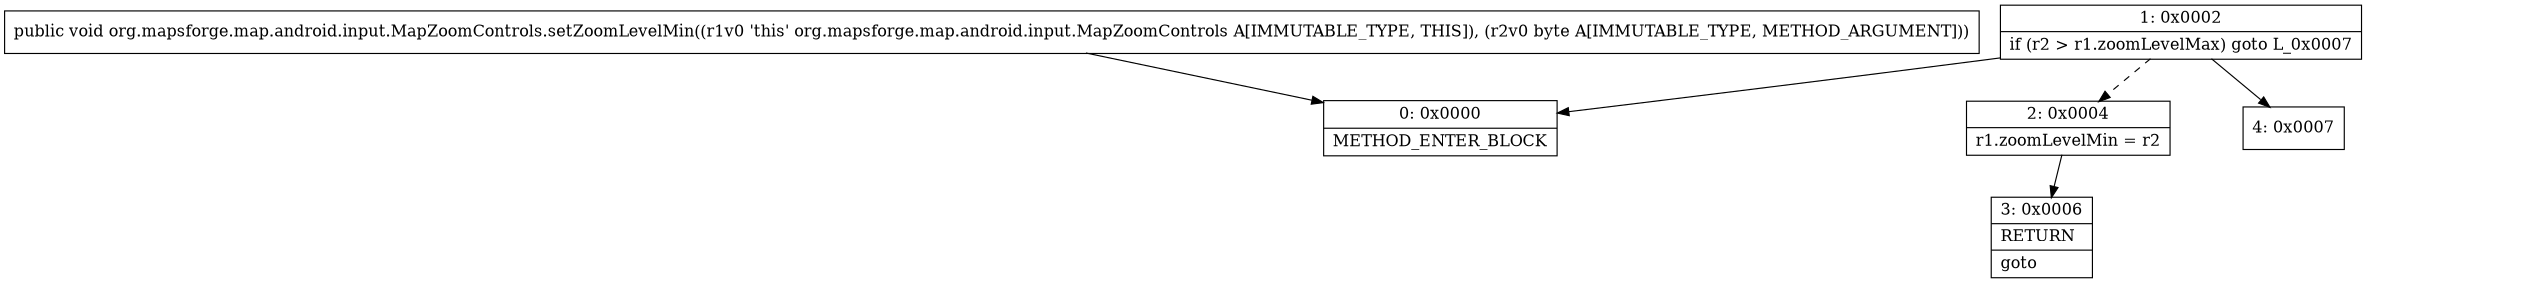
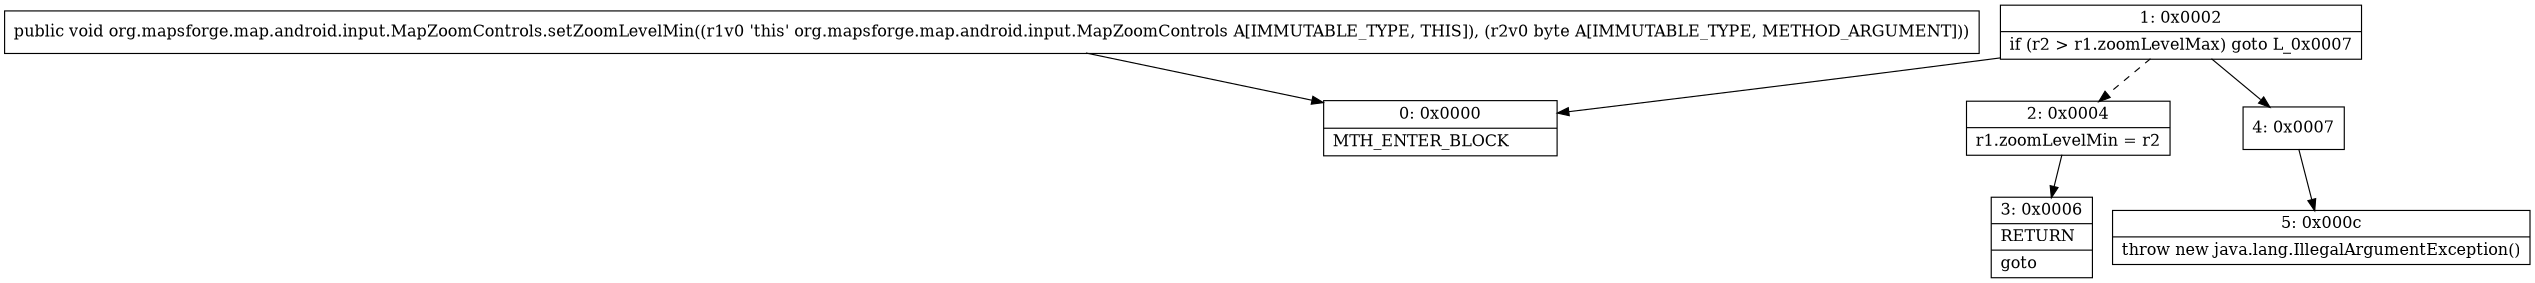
node "0: 0x0000": text "METHOD_ENTER_BLOCK" -> "MTH_ENTER_BLOCK"
node "5: 0x000c": added
